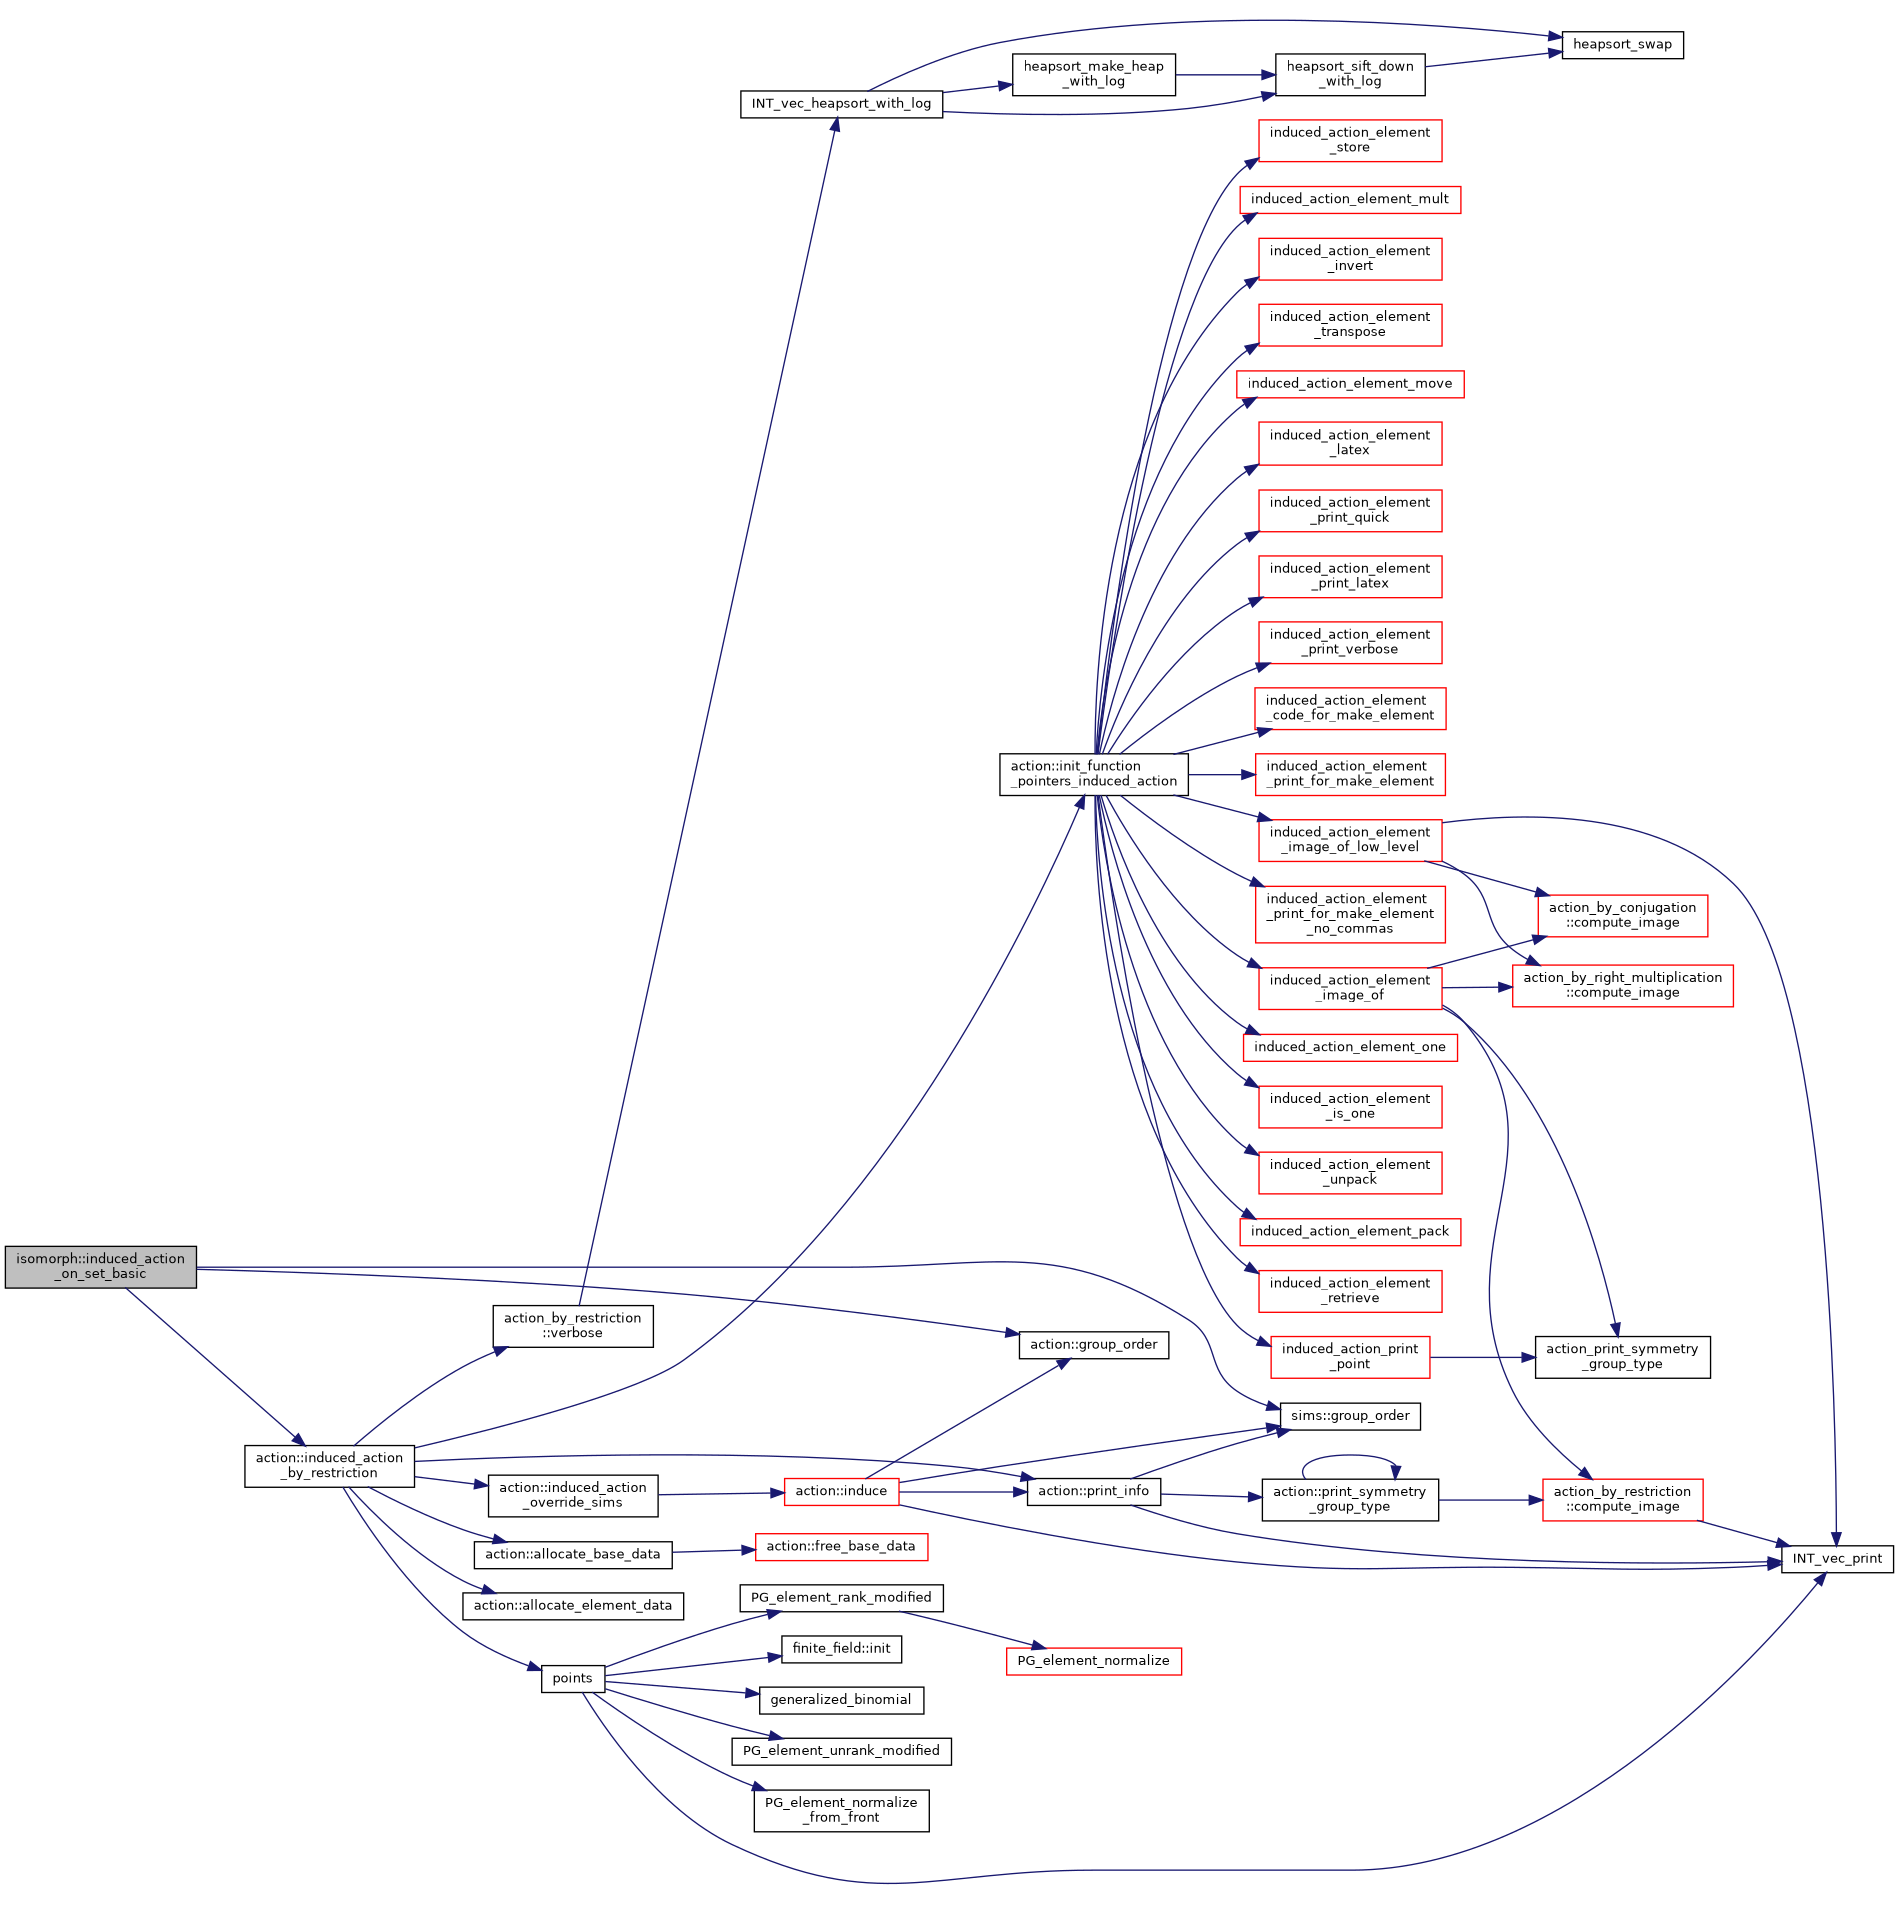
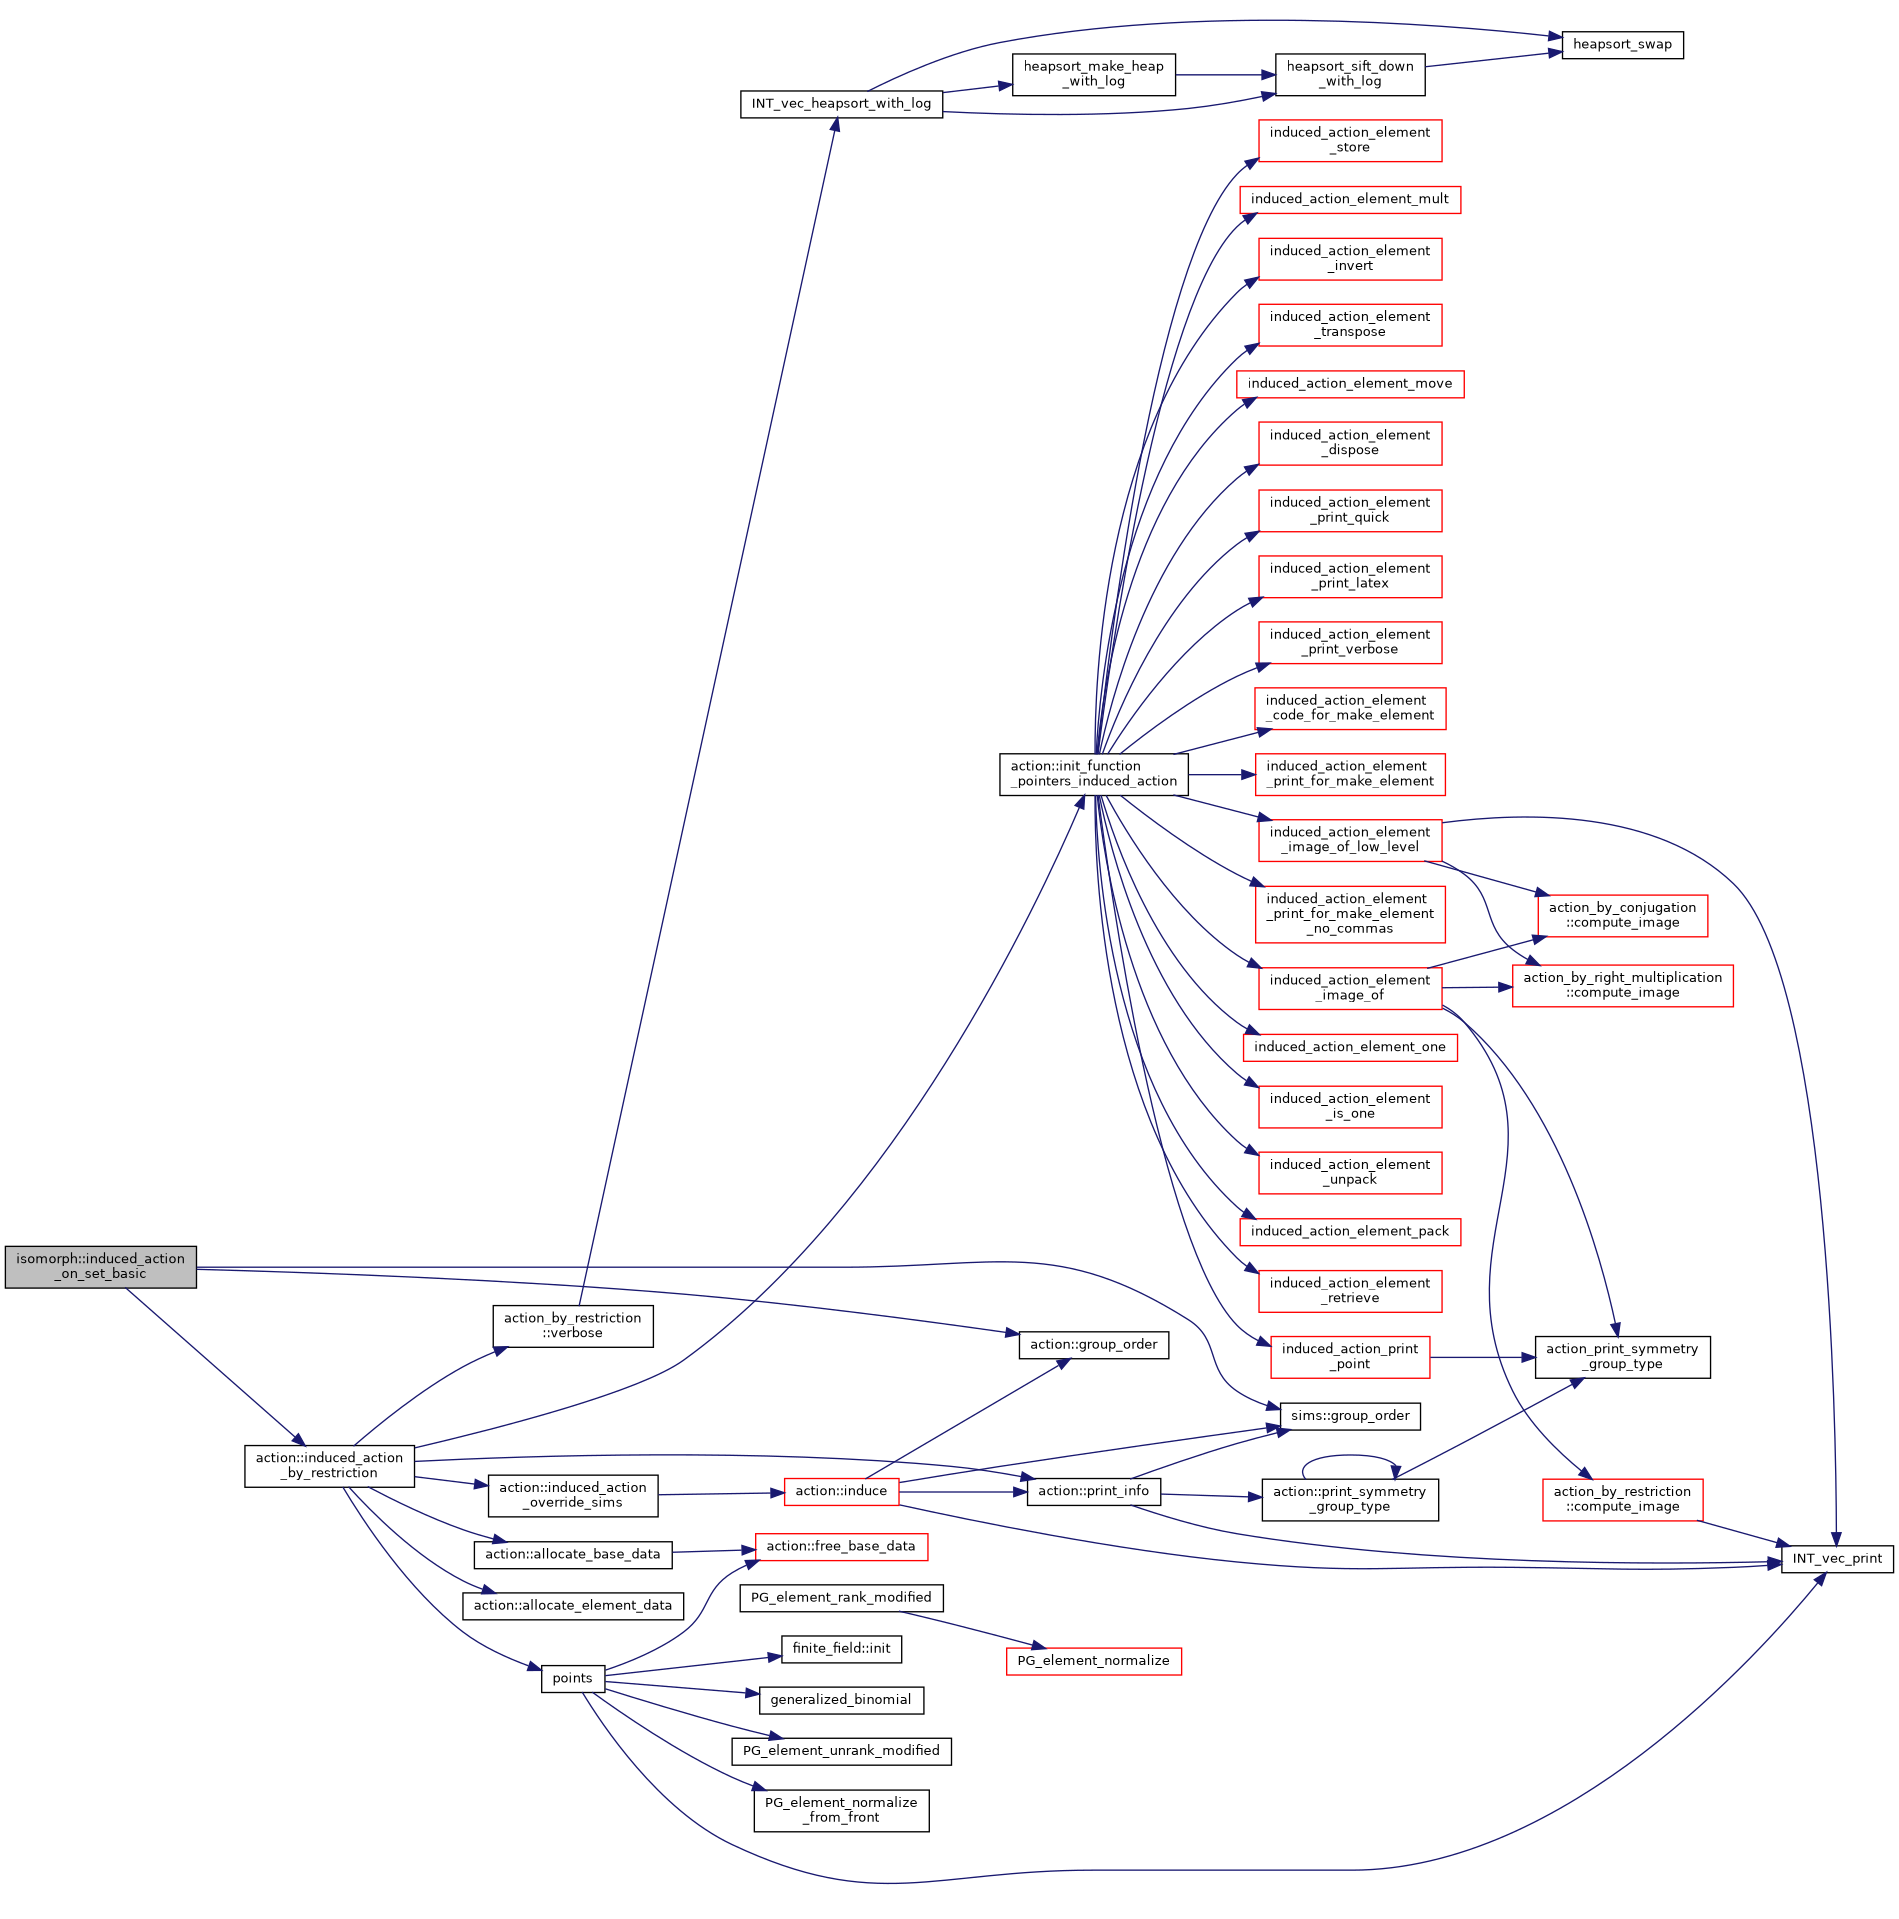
node "induced_action_element _latex": label "induced_action_element _latex" -> "induced_action_element _dispose"
edge "action::print_symmetry _group_type" -> "action_by_restriction ::compute_image": now "action::print_symmetry _group_type" -> "action_print_symmetry _group_type"
edge "points" -> "PG_element_rank_modified": now "points" -> "action::free_base_data"
